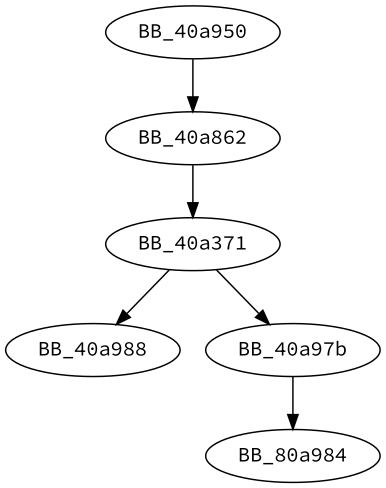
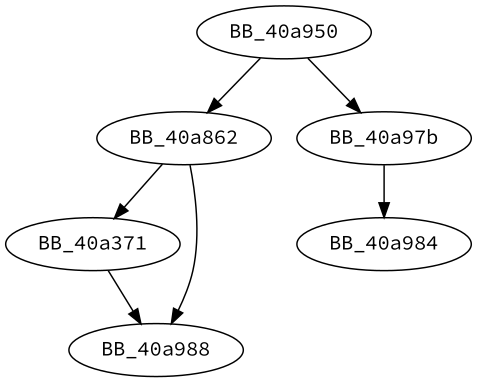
edge "BB_40a862" -> "BB_40a988": added
edge "BB_40a371" -> "BB_40a97b": now "BB_40a950" -> "BB_40a97b"
node "BB_80a984": label "BB_80a984" -> "BB_40a984"
